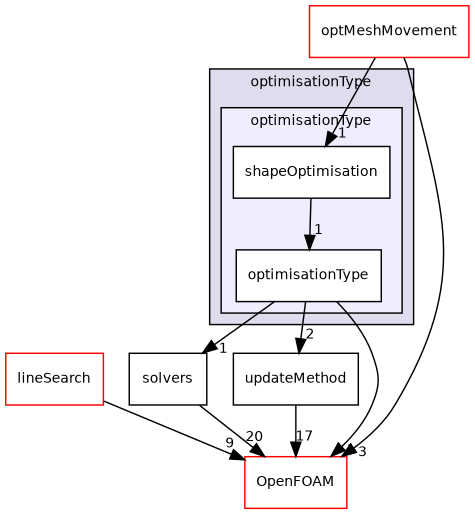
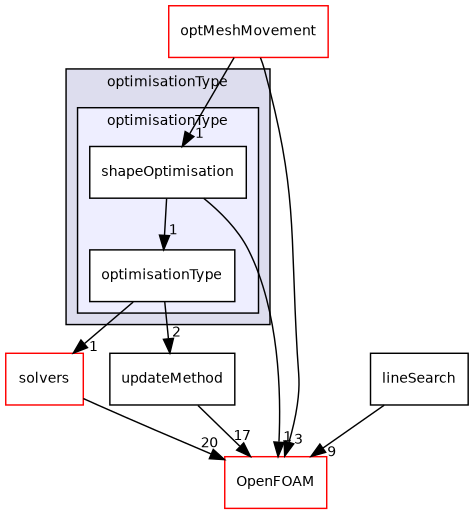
edge "optimisationType" -> "OpenFOAM": now "shapeOptimisation" -> "OpenFOAM"
node "lineSearch": color red -> black
node "solvers": color black -> red
